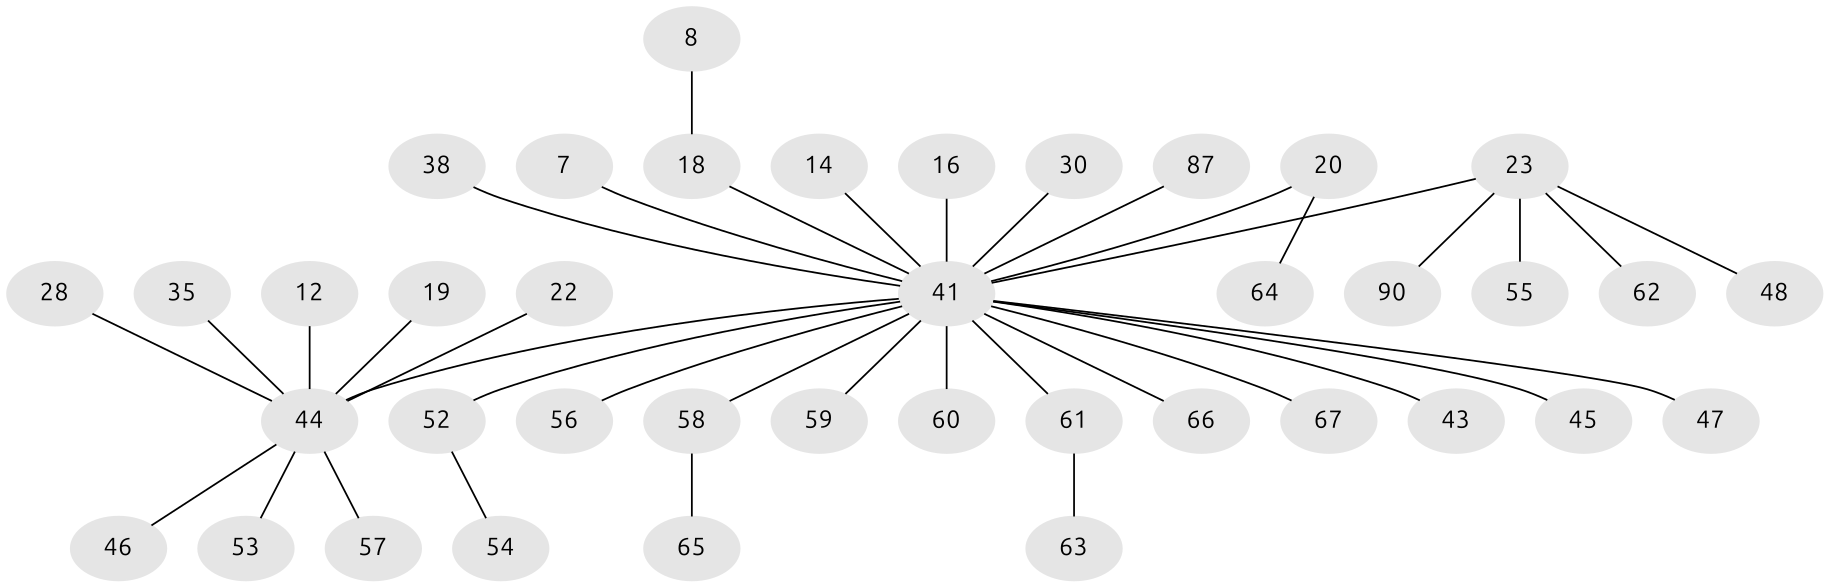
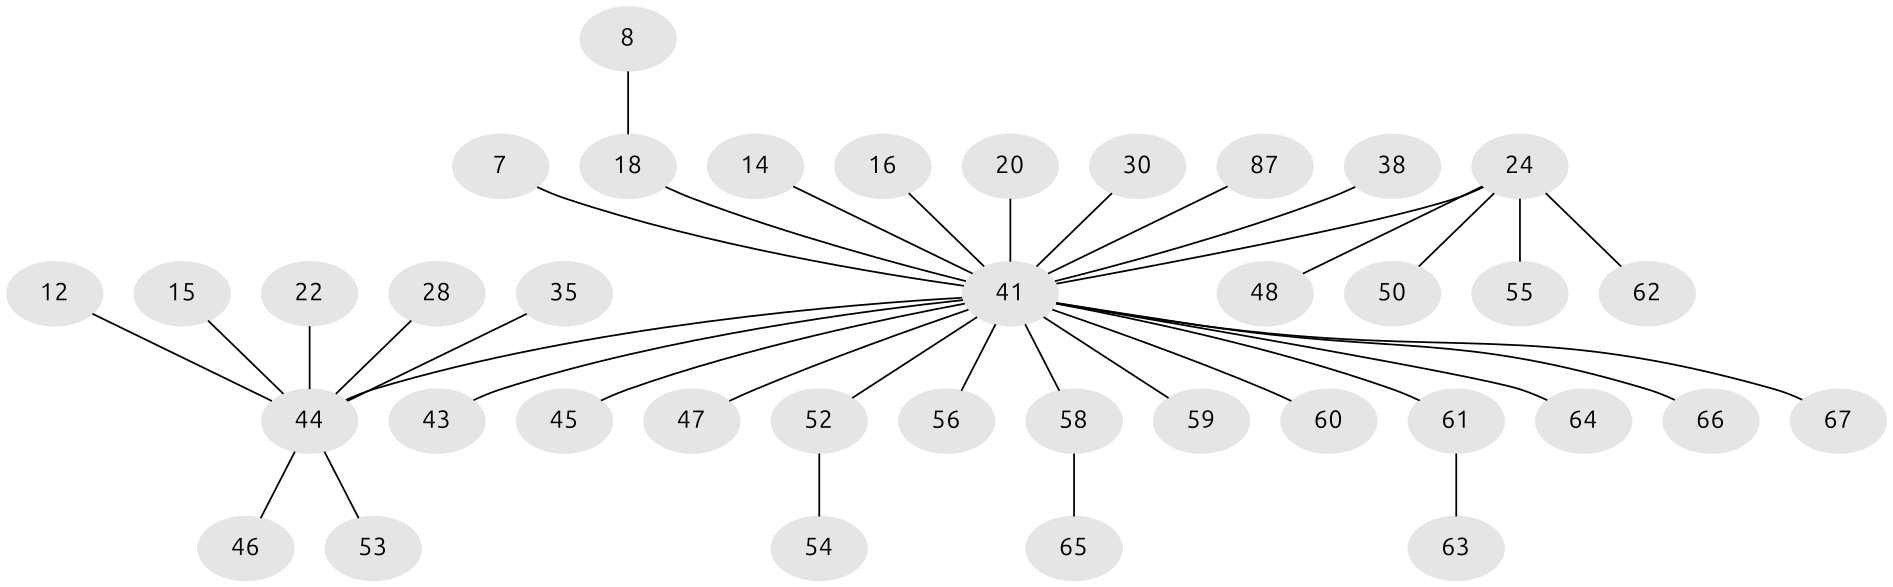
node "23": label "23" -> "24"
edge "20" -- "64": now "41" -- "64"
node "19": label "19" -> "15"
node "90": label "90" -> "50"
node "57": removed
